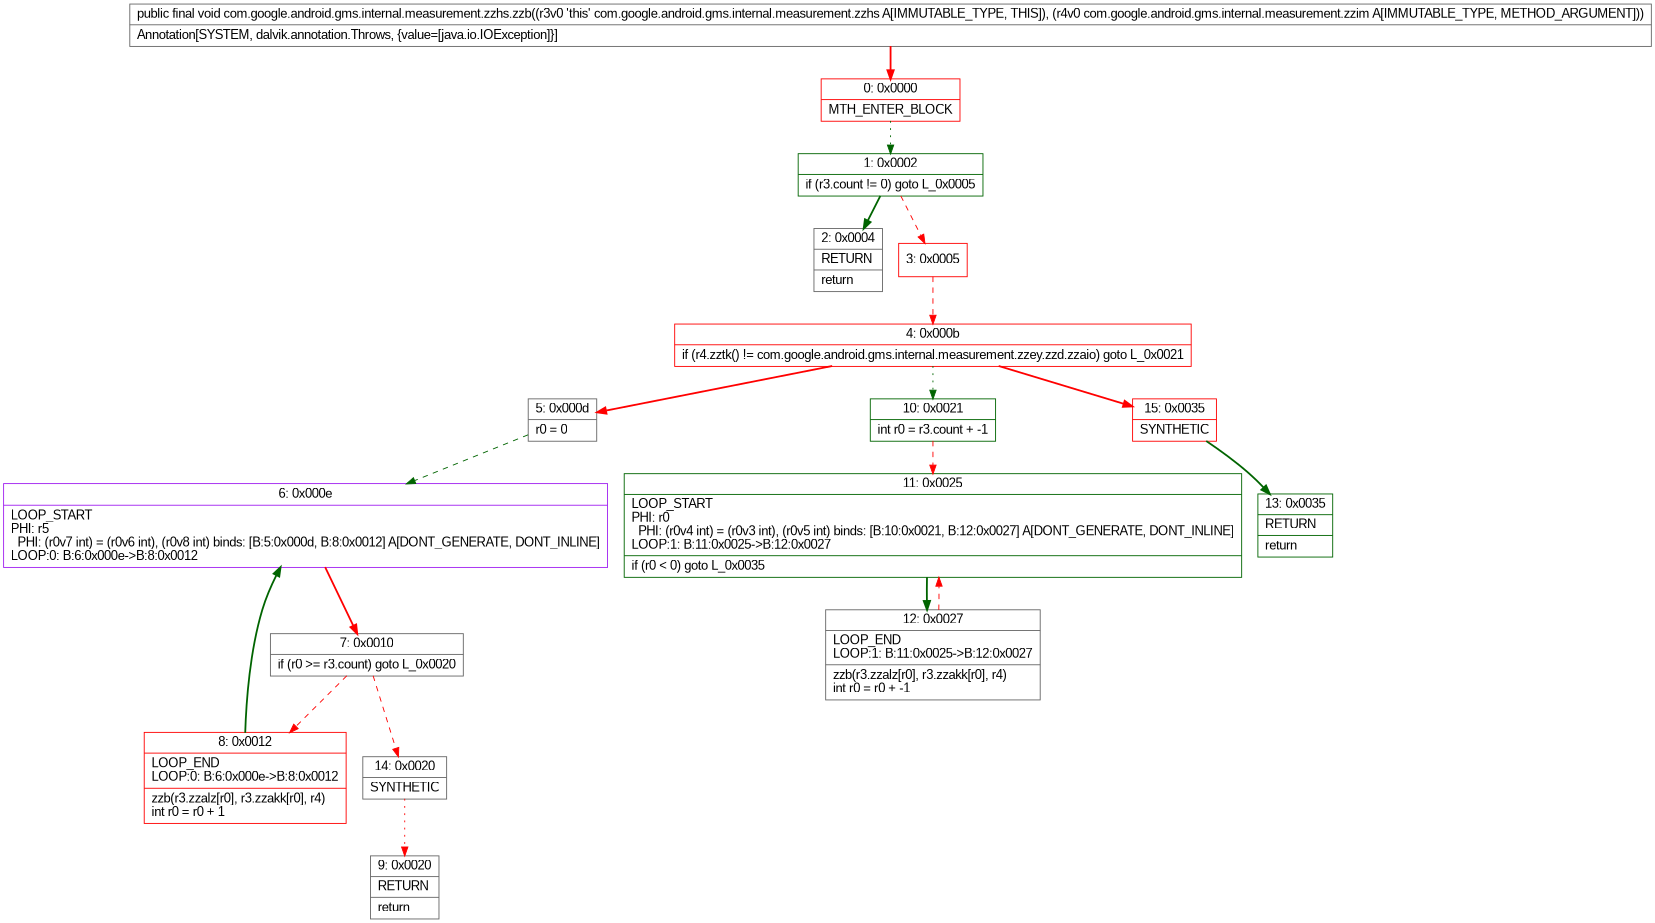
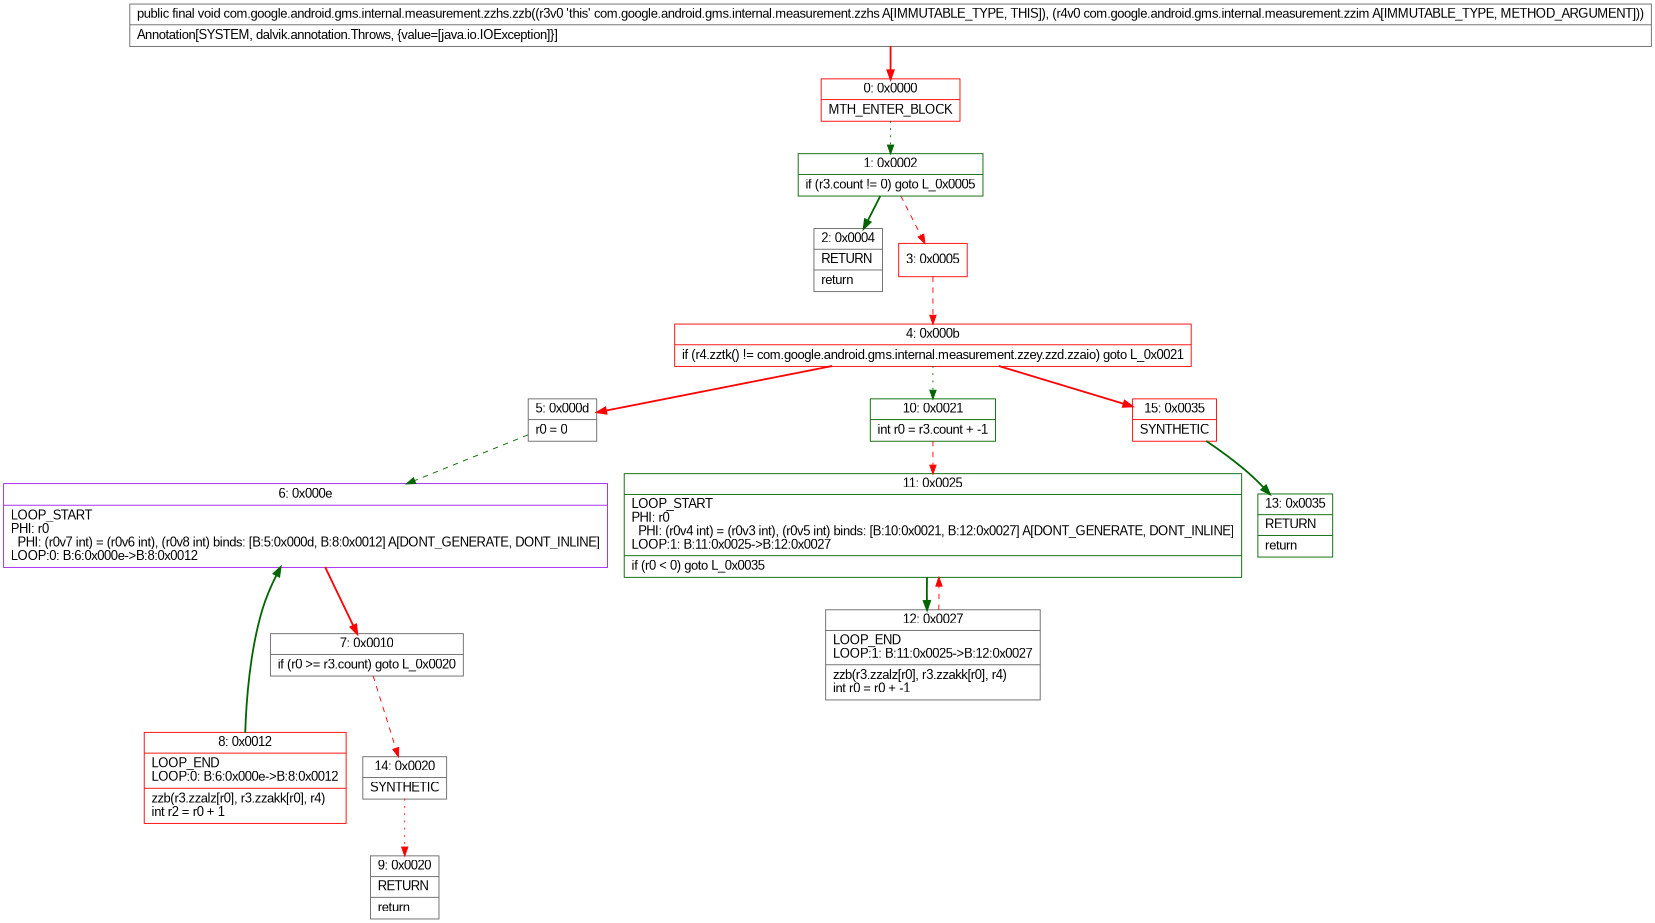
node "6: 0x000e": text "PHI: r5" -> "PHI: r0"
edge "7: 0x0010" -> "8: 0x0012": removed
node "8: 0x0012": text "int r0 = r0 + 1" -> "int r2 = r0 + 1"
